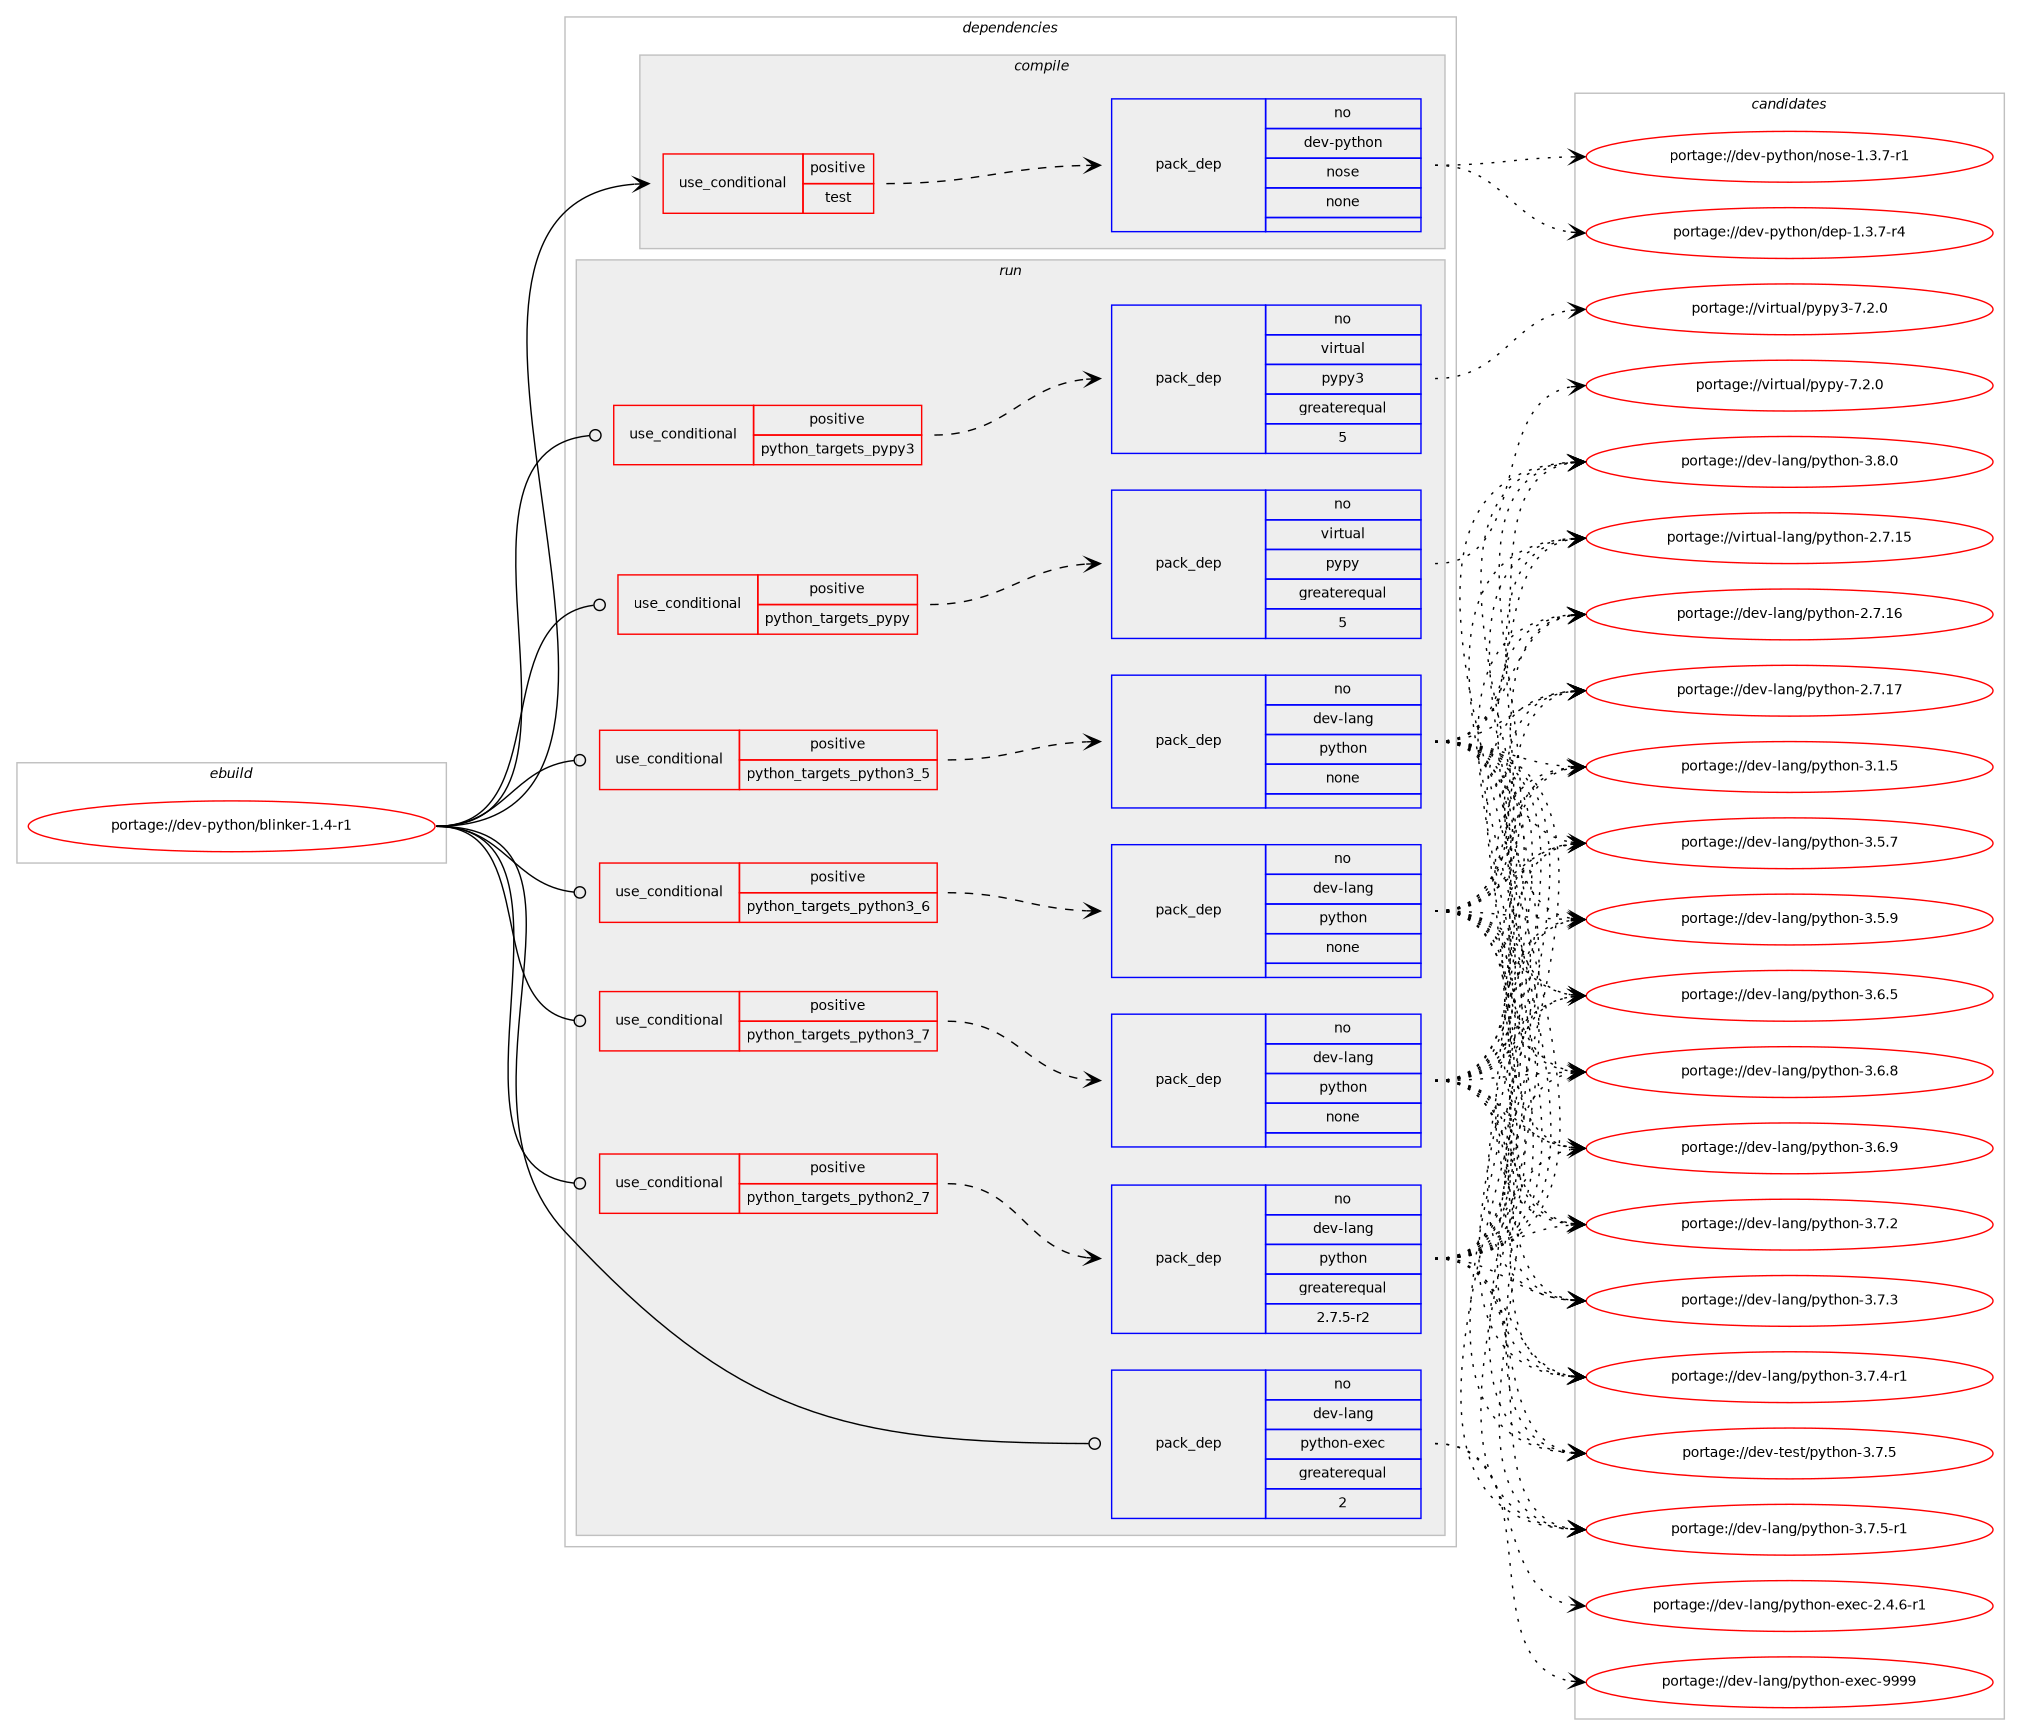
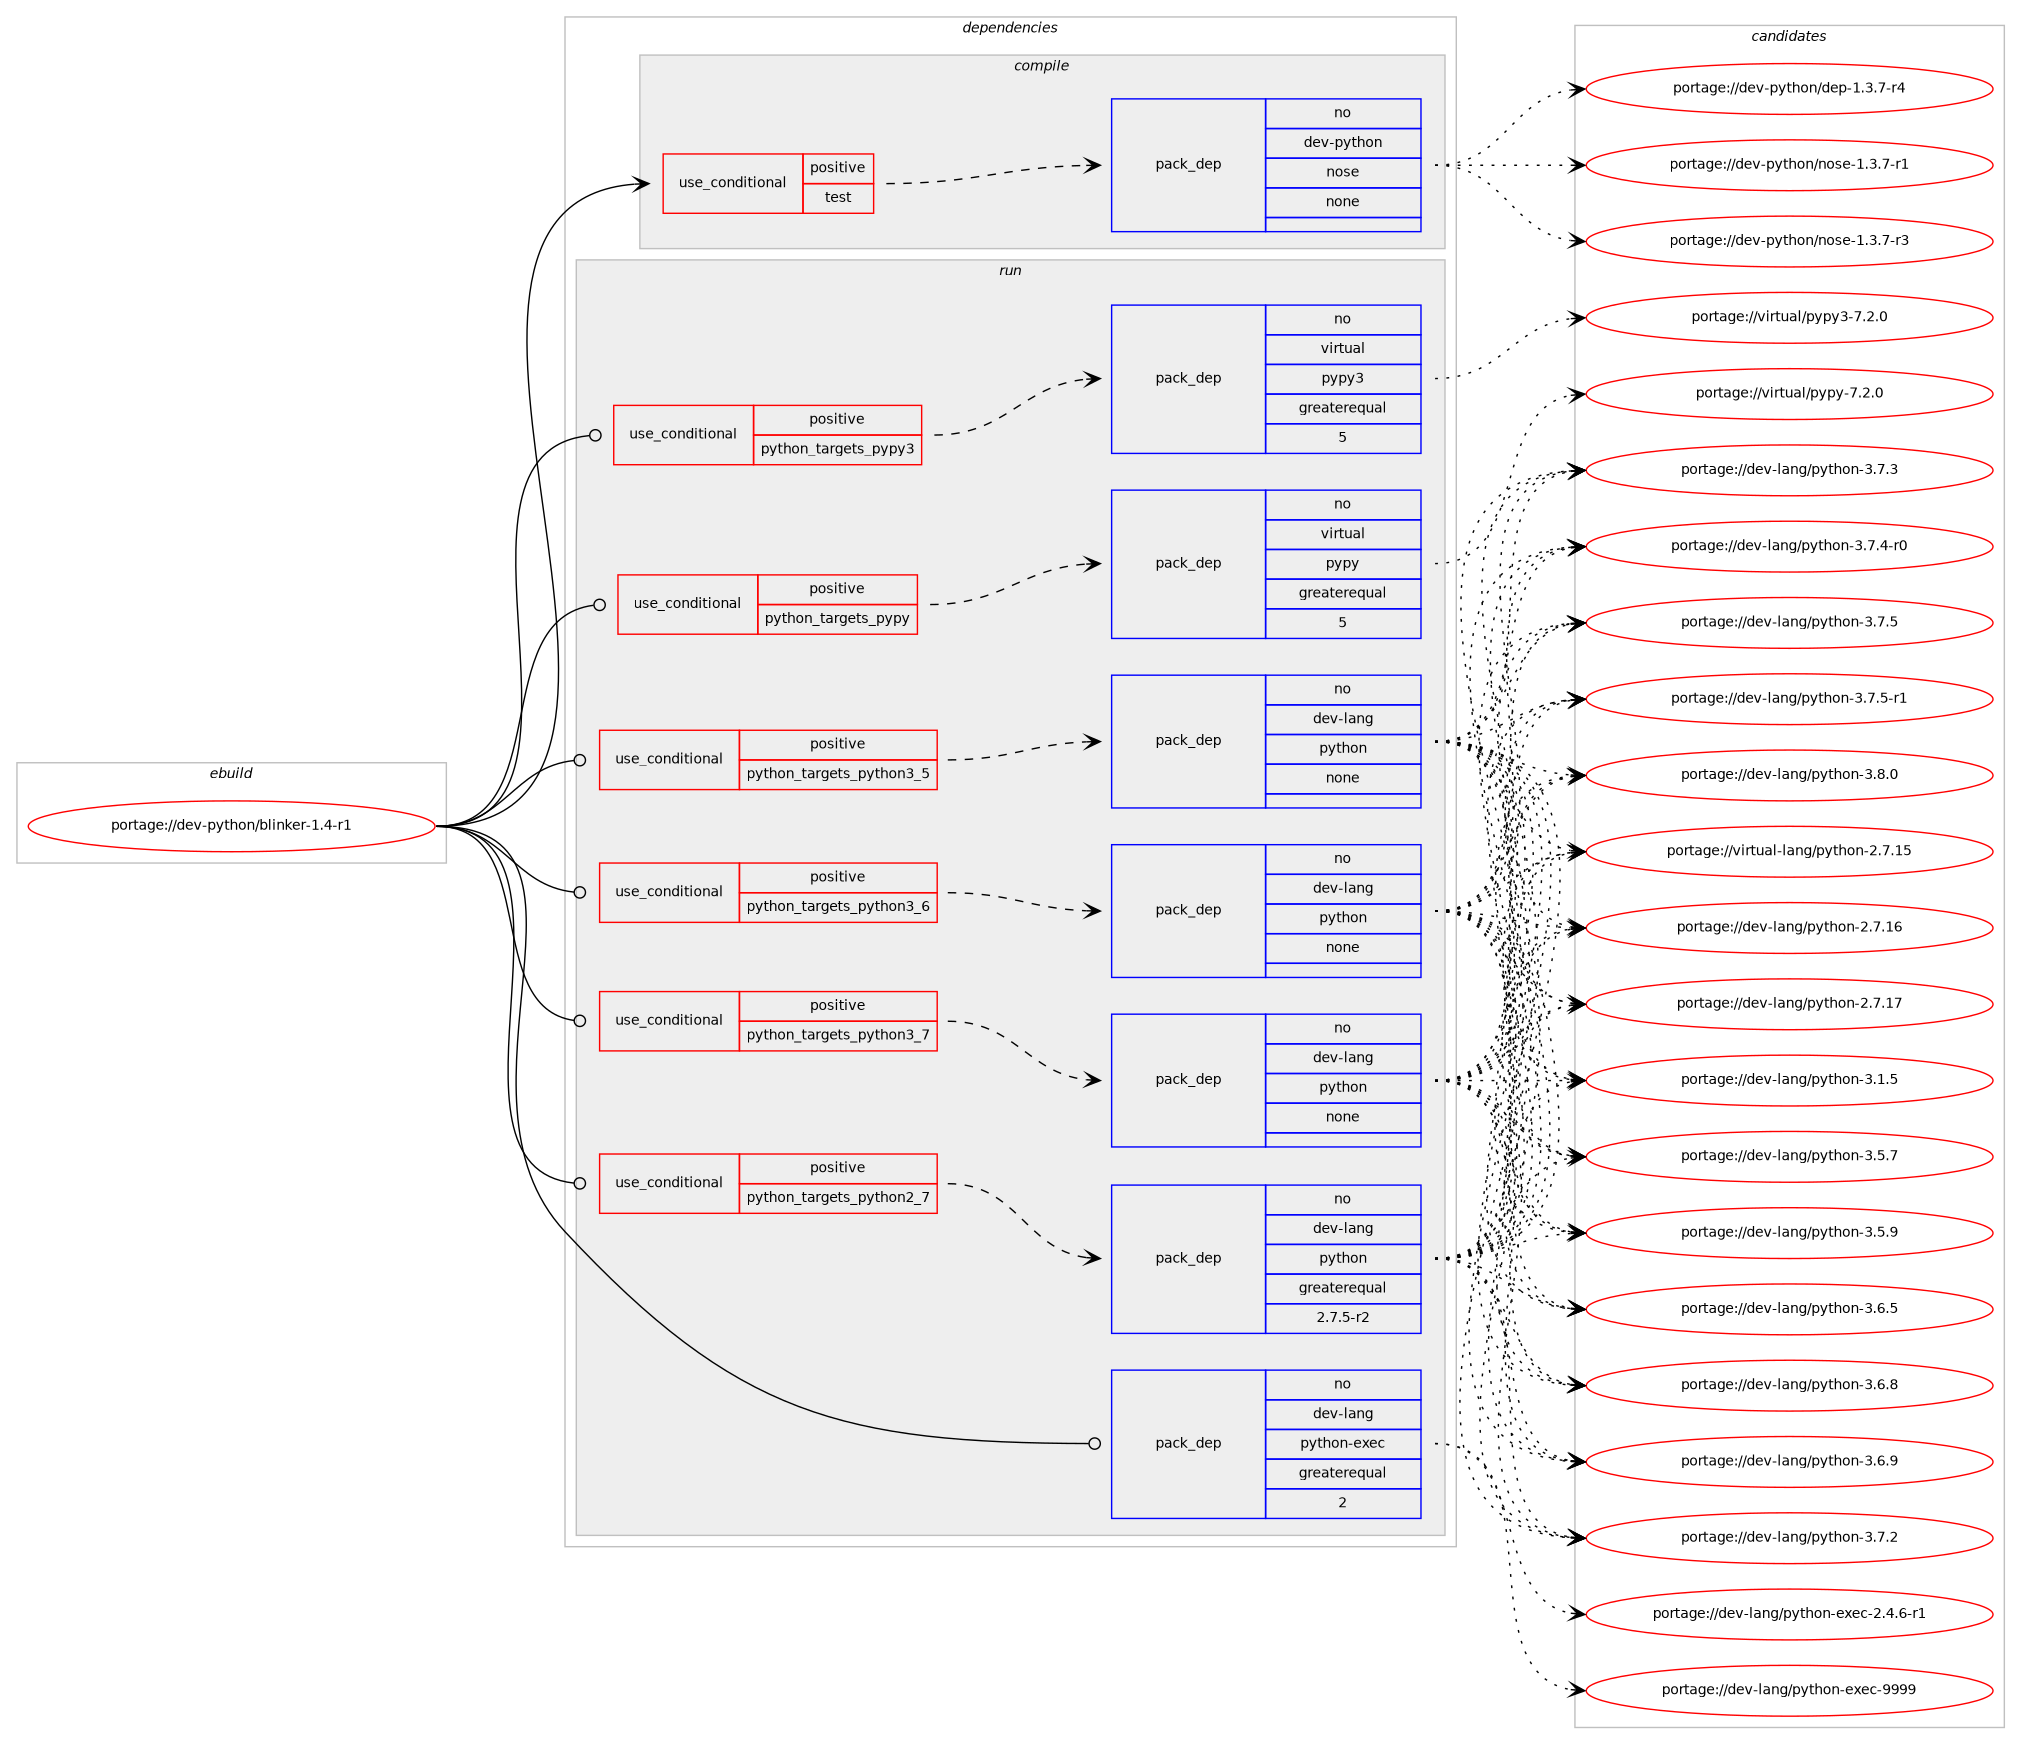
node "portage://dev-python/nose-1.3.7-r3": added
node "portage://dev-lang/python-3.7.4-r1": label "portage://dev-lang/python-3.7.4-r1" -> "portage://dev-lang/python-3.7.4-r0"
node "portage://dev-test/python-3.7.5": label "portage://dev-test/python-3.7.5" -> "portage://dev-lang/python-3.7.5"
